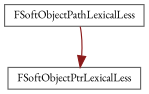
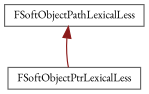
edge "FSoftObjectPathLexicalLess" -> "FSoftObjectPtrLexicalLess": reversed
